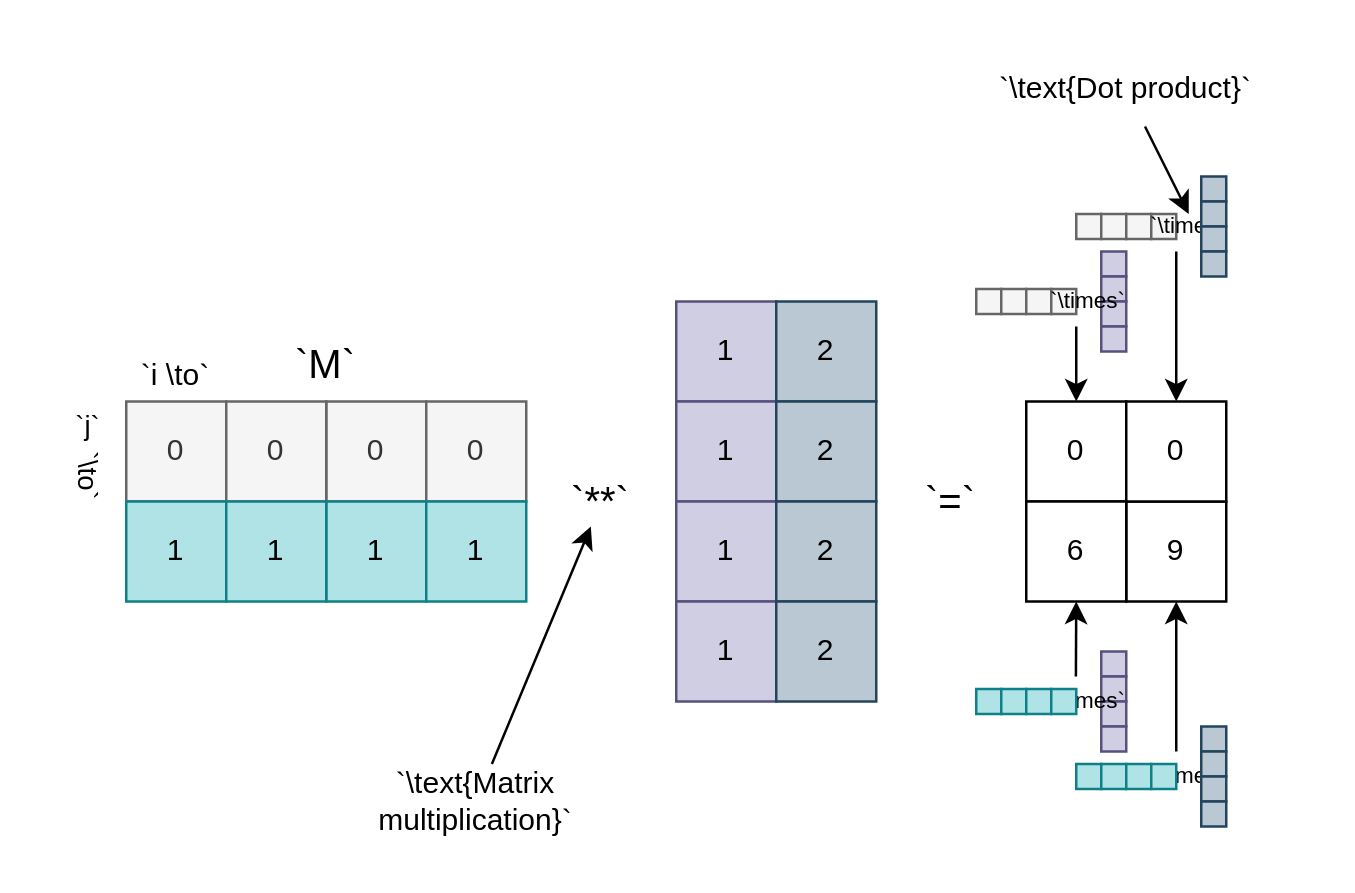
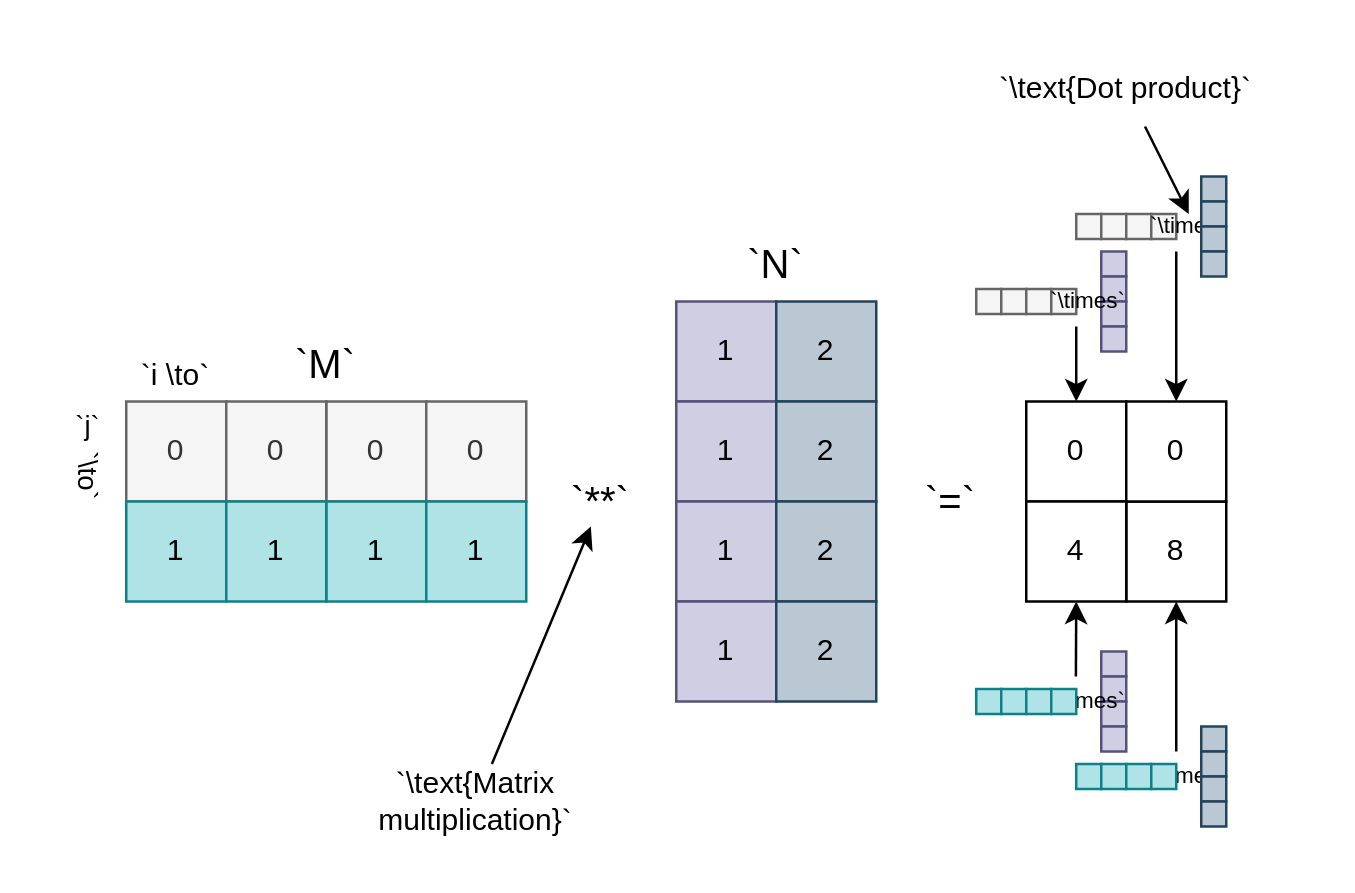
node "`N`": added
node "6": label "6" -> "4"
node "9": label "9" -> "8"
